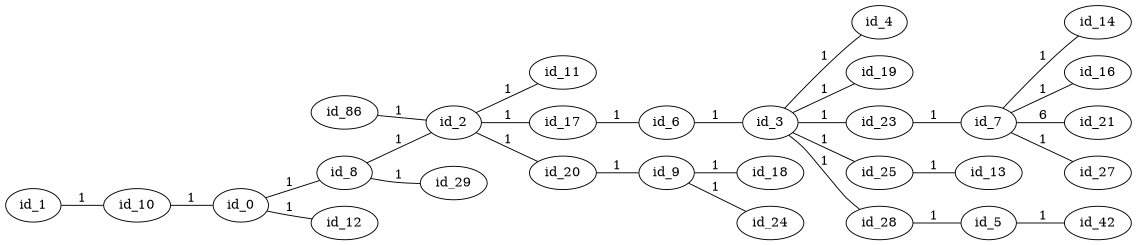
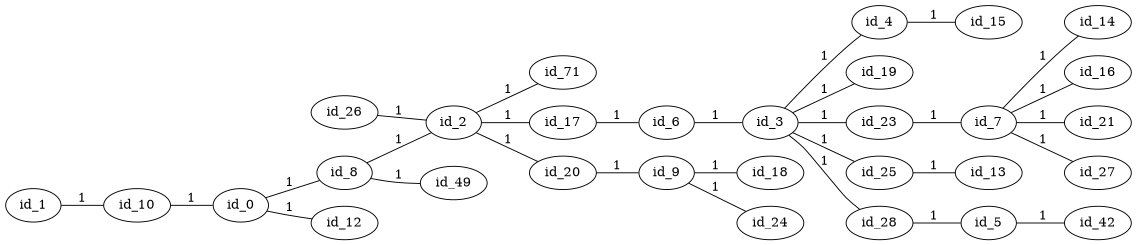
node "id_15": added
node "id_11": label "id_11" -> "id_71"
node "id_86": label "id_86" -> "id_26"
edge "id_7" -- "id_21": label "6" -> "1"
node "id_29": label "id_29" -> "id_49"
